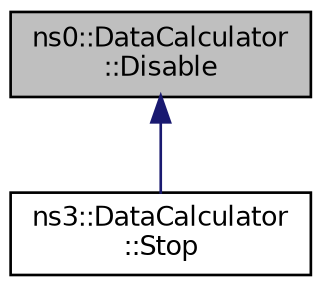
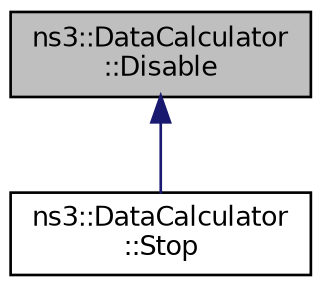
node "ns0::DataCalculator ::Disable": label "ns0::DataCalculator ::Disable" -> "ns3::DataCalculator ::Disable"
